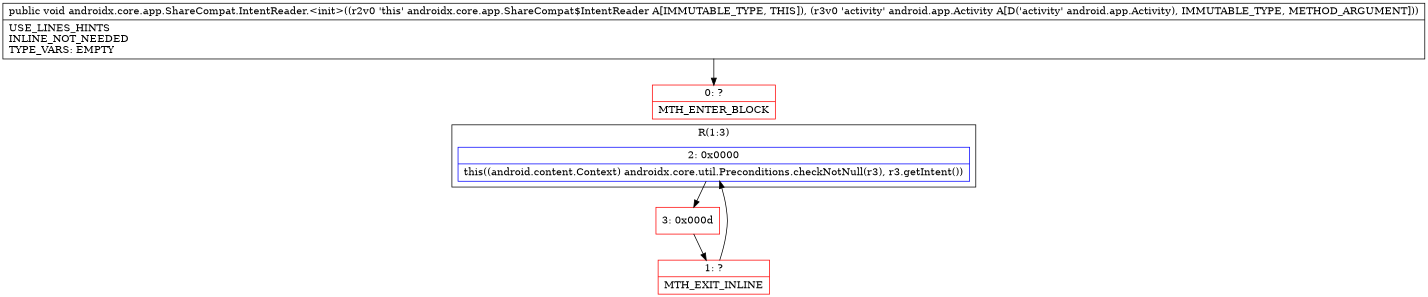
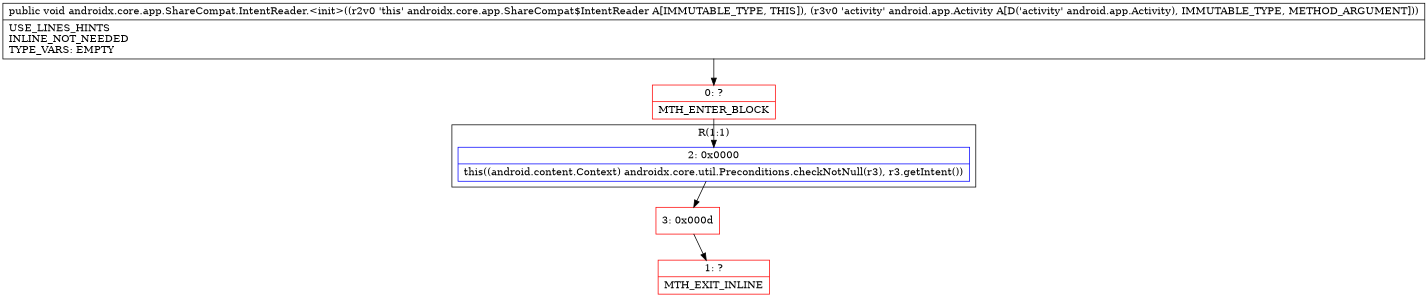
cluster "R(1:3)": label "R(1:3)" -> "R(1:1)"
edge "1: ?" -> "2: 0x0000": now "0: ?" -> "2: 0x0000"
